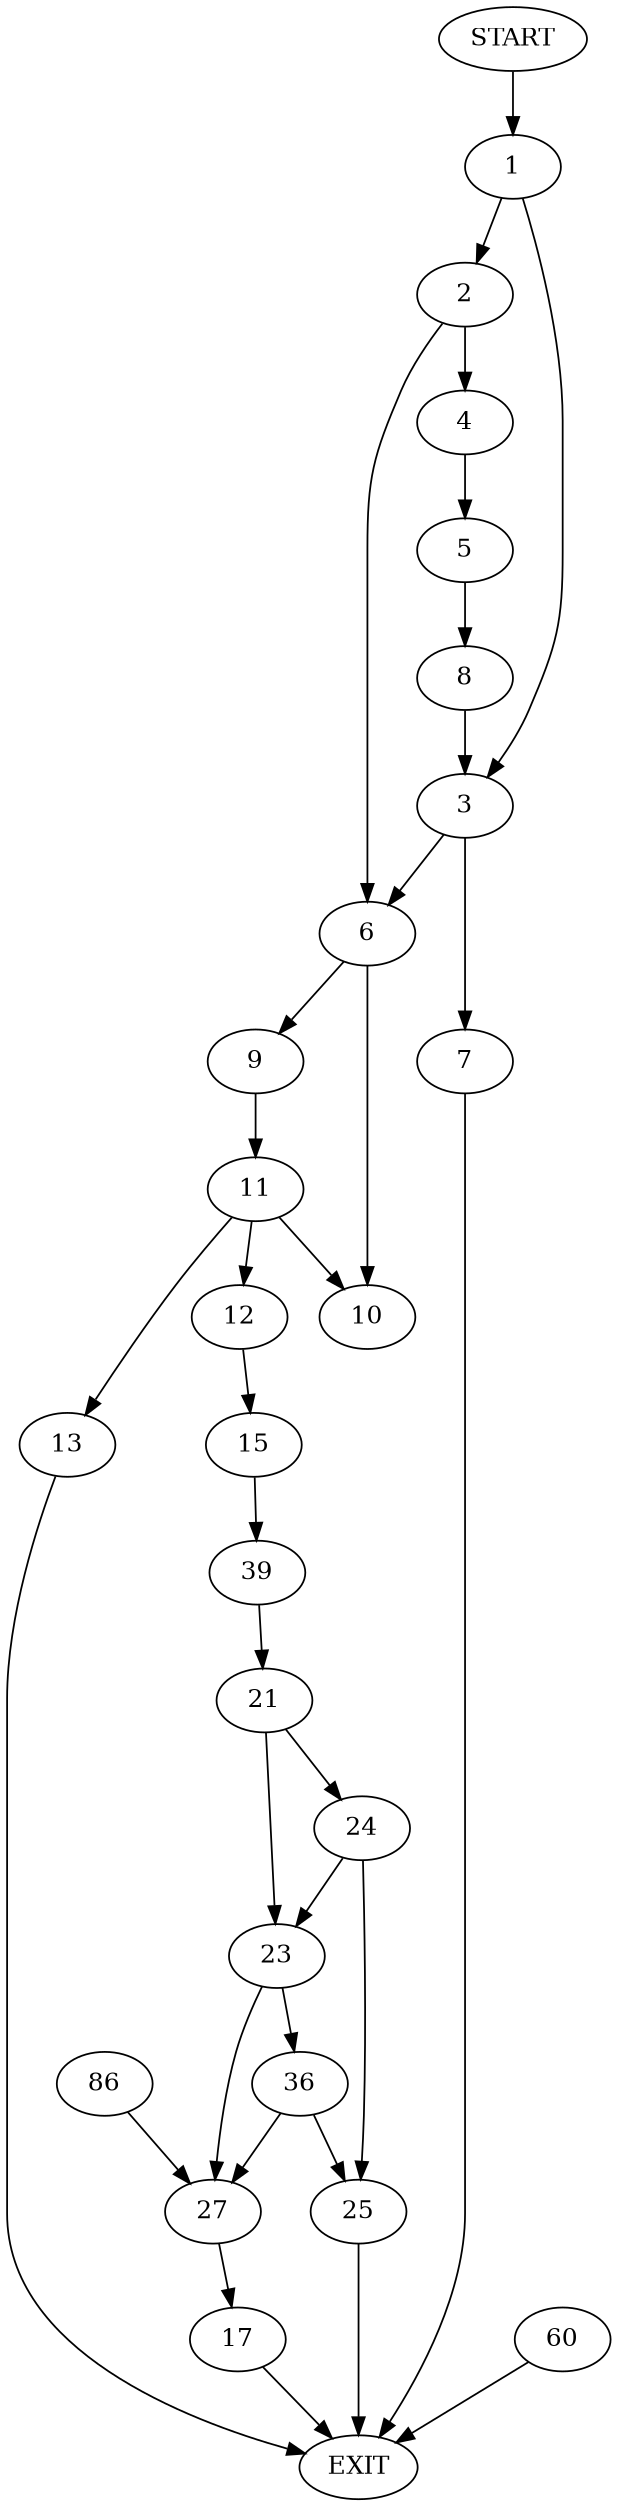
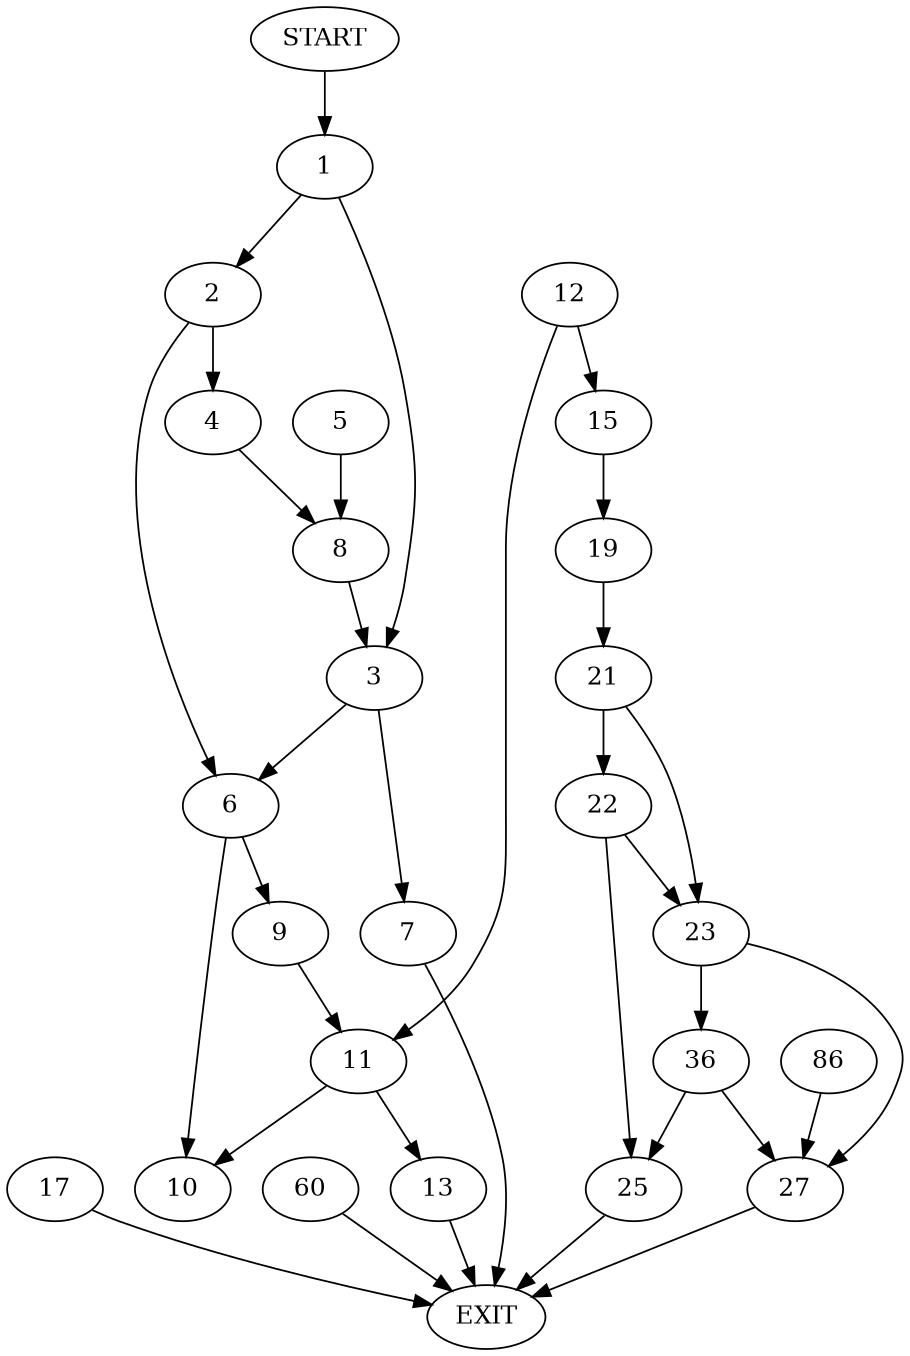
edge "4" -> "5": now "4" -> "8"
edge "11" -> "12": reversed
node "39": label "39" -> "19"
node "24": label "24" -> "22"
edge "27" -> "17": now "27" -> "EXIT"
